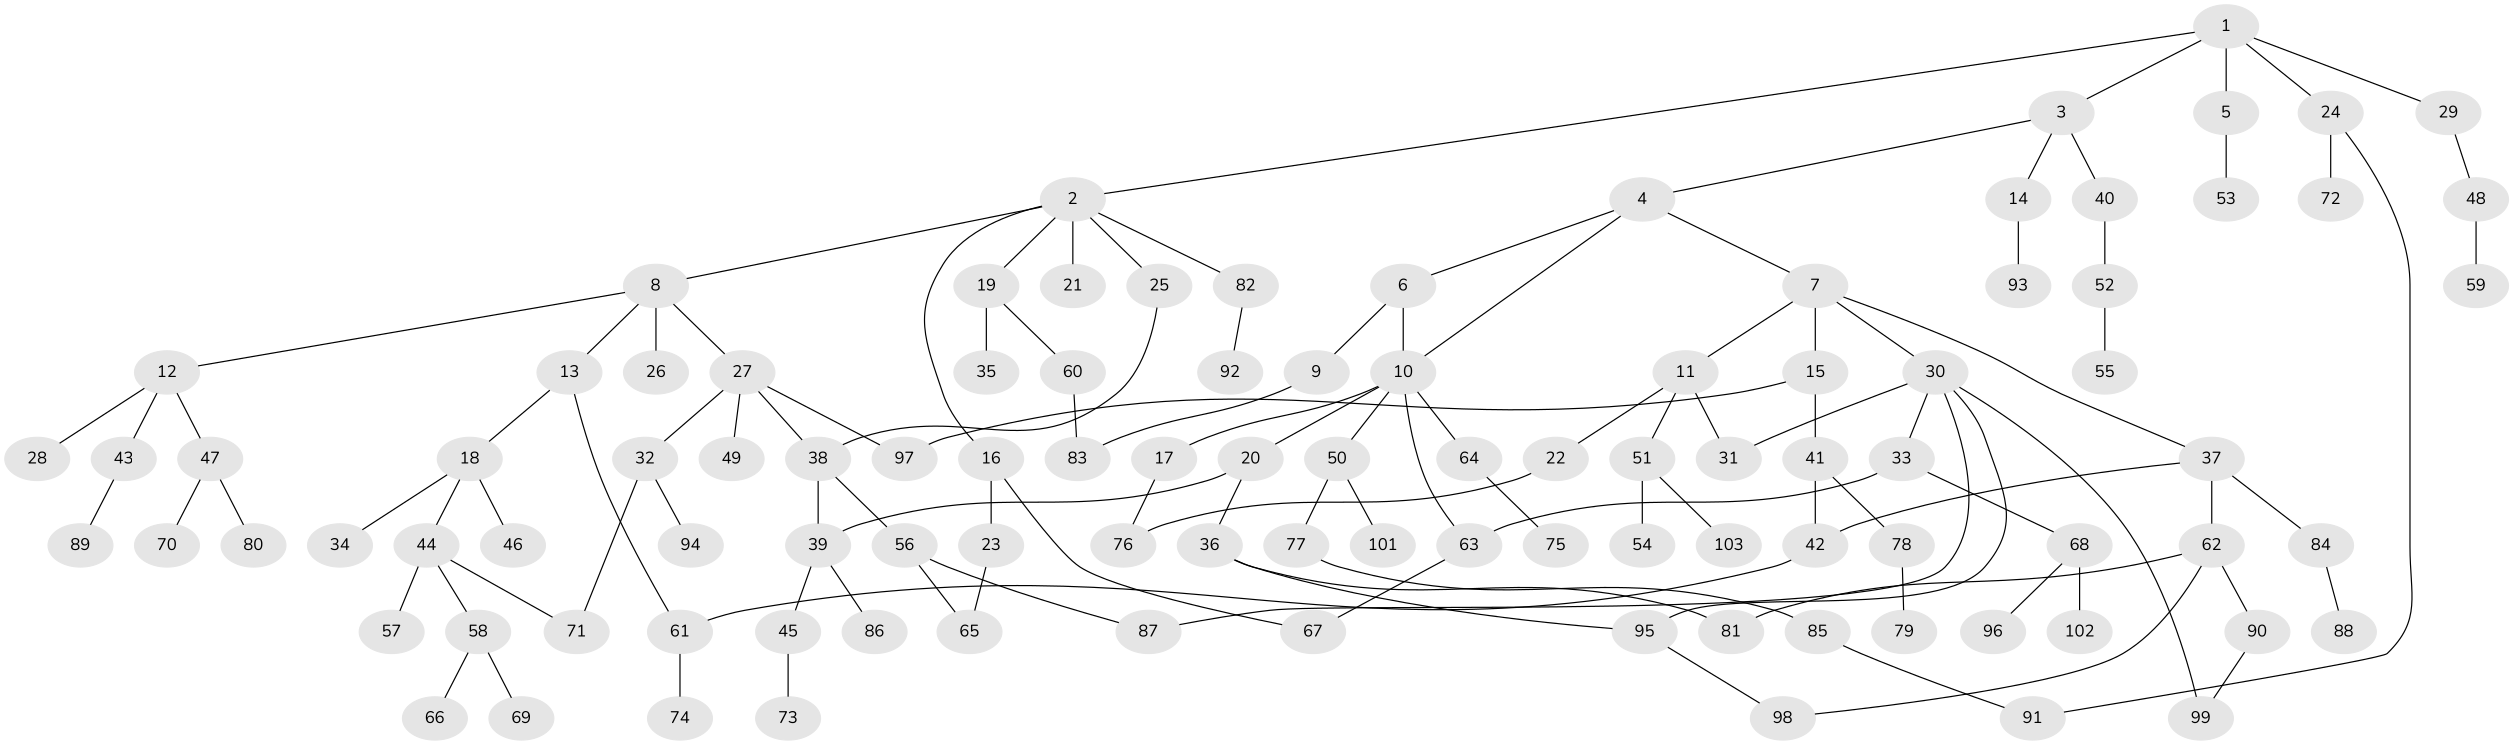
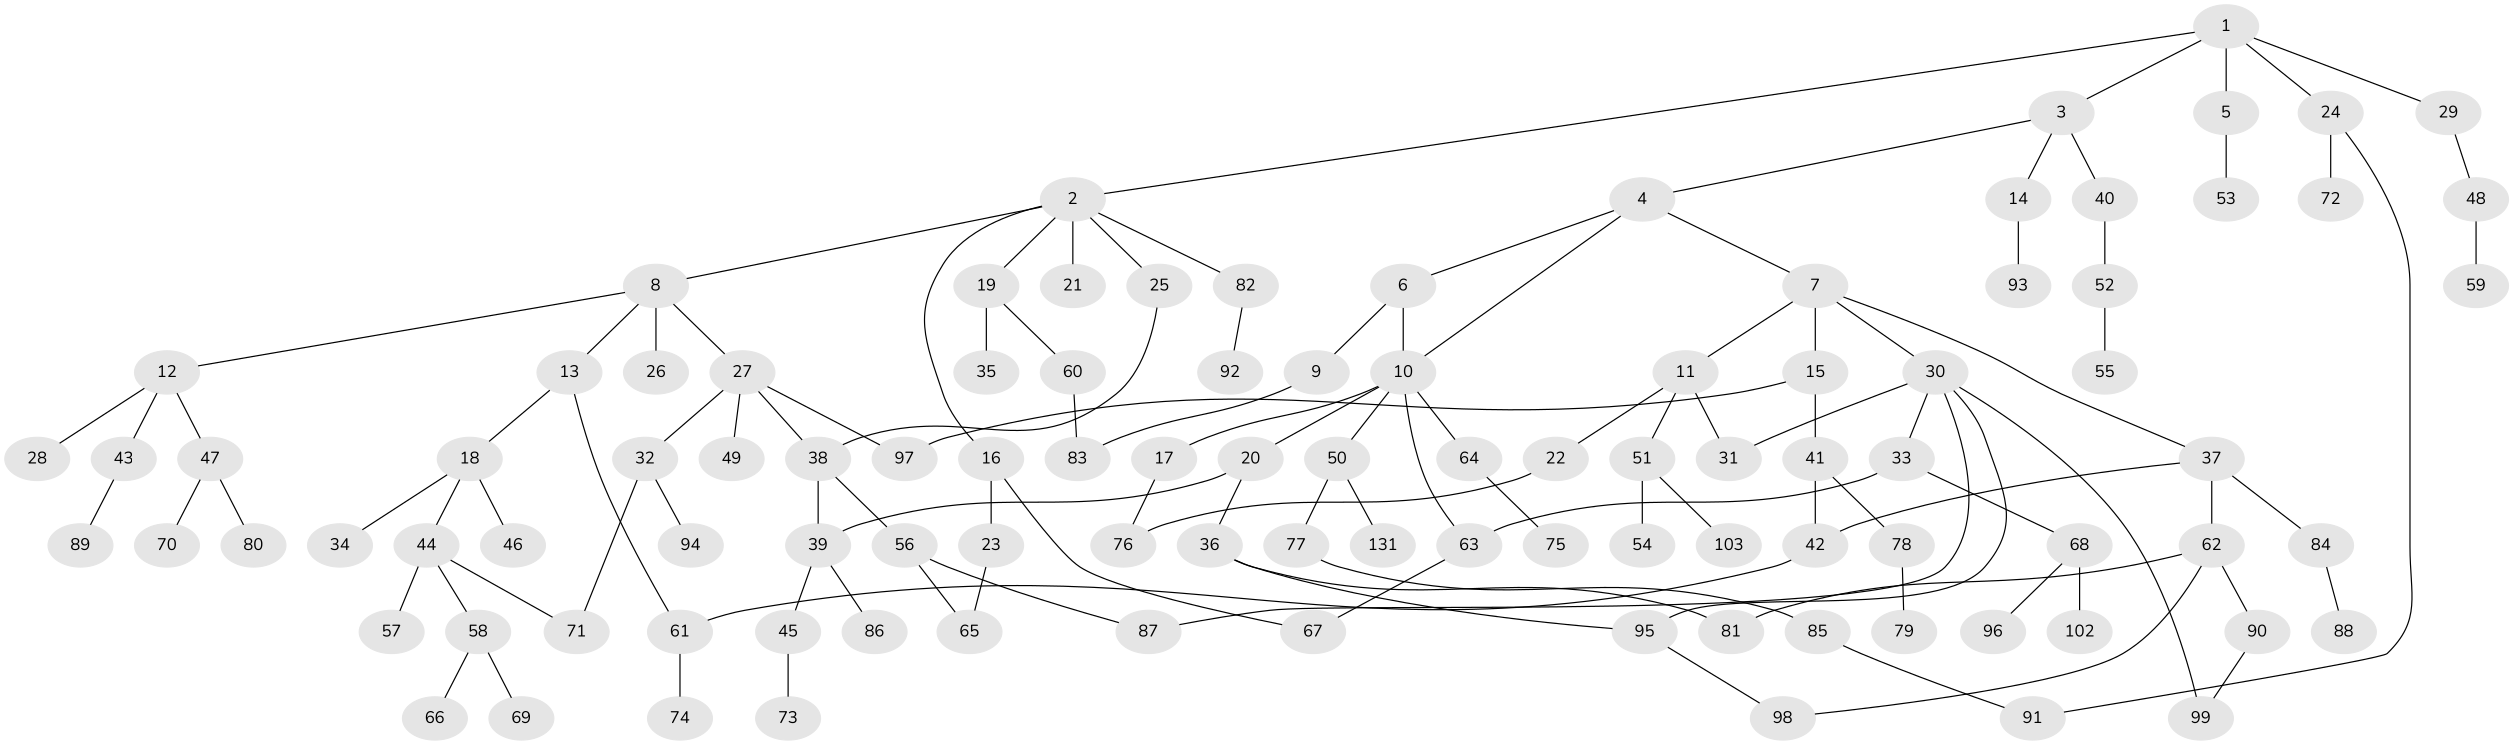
node "101": label "101" -> "131"
